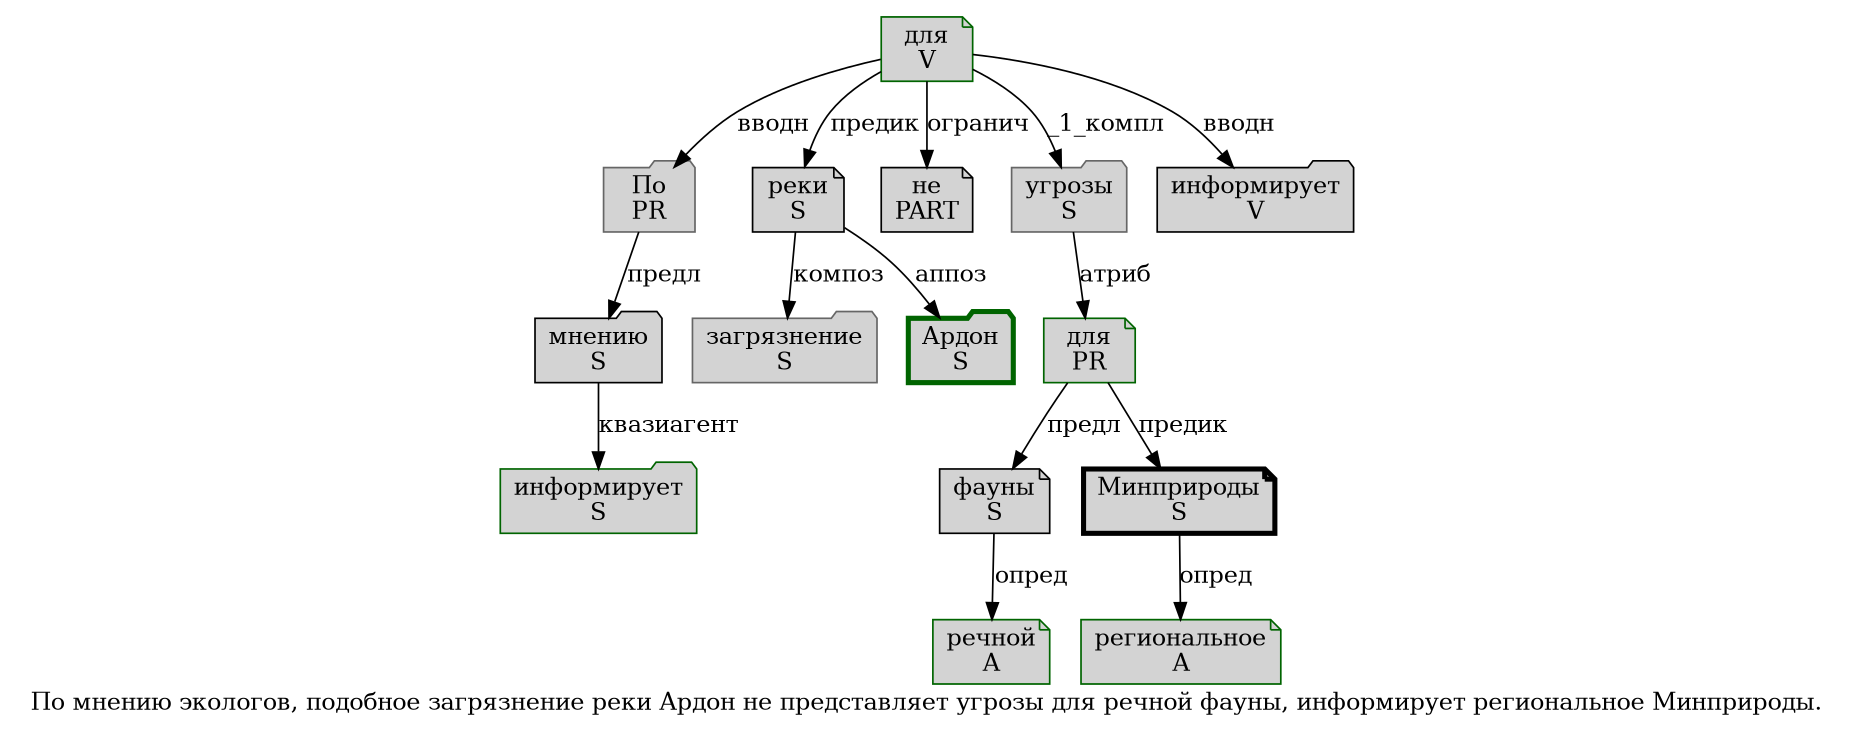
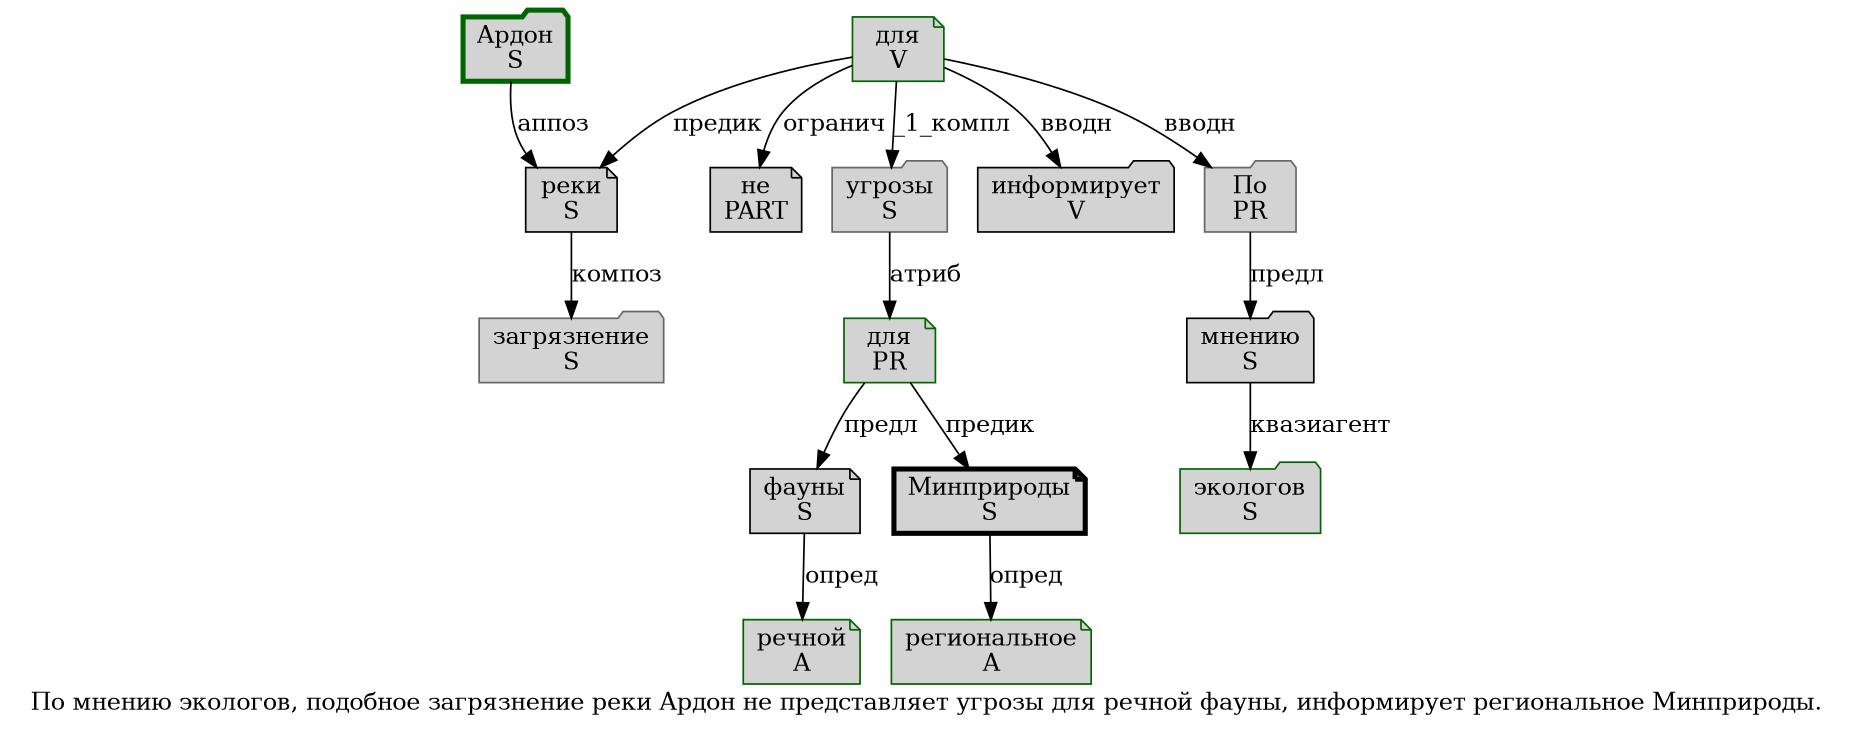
edge "реки S" -> "Ардон S": reversed
node "информирует S": label "информирует S" -> "экологов S"
